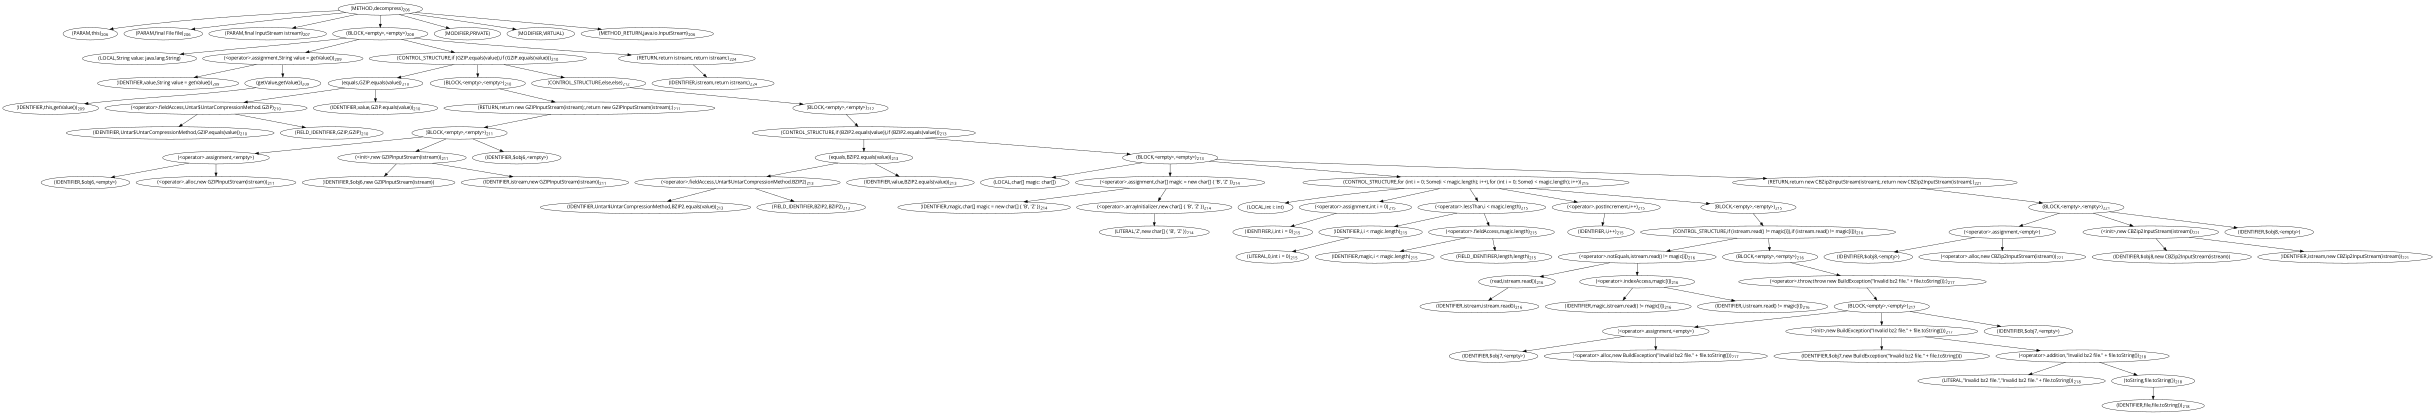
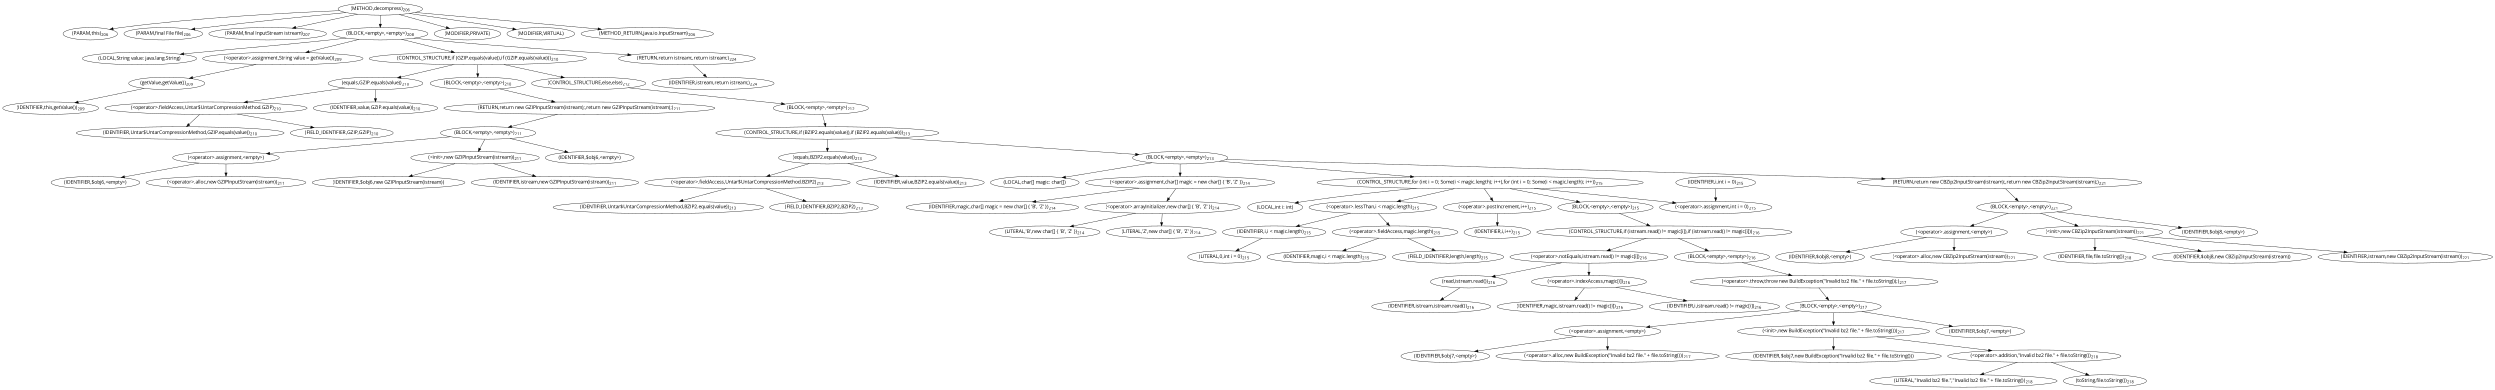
node "(IDENTIFIER,value,String value = getValue())": removed
edge "(<operator>.assignment,int i = 0)" -> "(IDENTIFIER,i,int i = 0)": reversed
node "(LITERAL,'B',new char[] { 'B', 'Z' })": added
edge "(toString,file.toString())" -> "(IDENTIFIER,file,file.toString())": now "(<init>,new CBZip2InputStream(istream))" -> "(IDENTIFIER,file,file.toString())"
